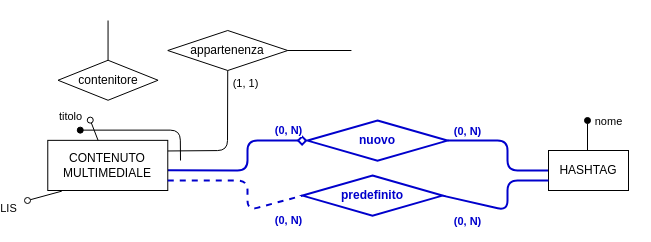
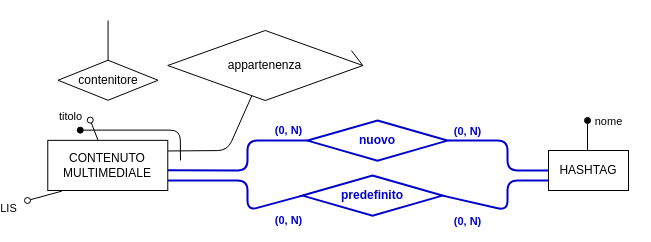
node "appartenenza": size 120x40 -> 195x70
edge "CONTENUTO MULTIMEDIALE" -> "nuovo": arrowhead diamond -> none
edge "CONTENUTO MULTIMEDIALE" -- "predefinito": style dashed -> solid
